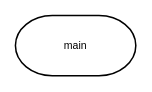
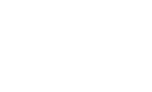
node "main": removed
